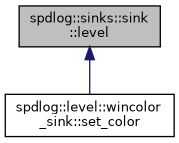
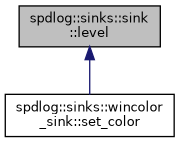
node "spdlog::level::wincolor _sink::set_color": label "spdlog::level::wincolor _sink::set_color" -> "spdlog::sinks::wincolor _sink::set_color"
